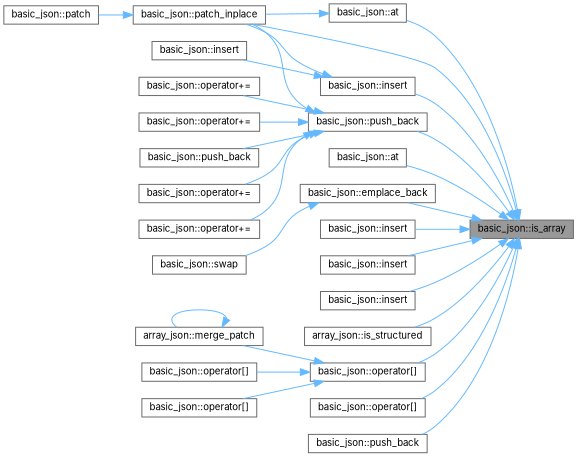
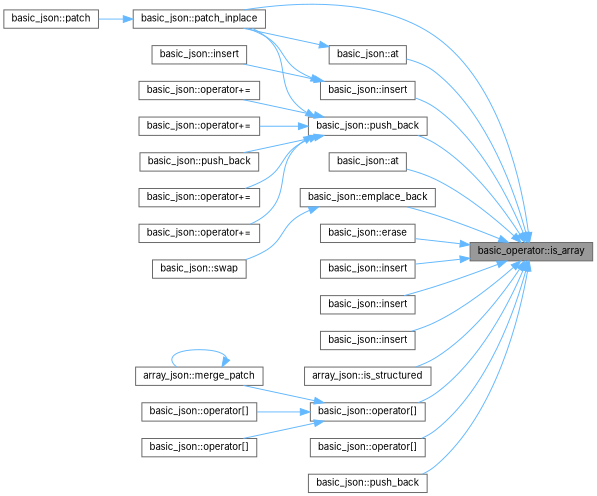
node "basic_json::is_array": label "basic_json::is_array" -> "basic_operator::is_array"
node "basic_json::erase": added
